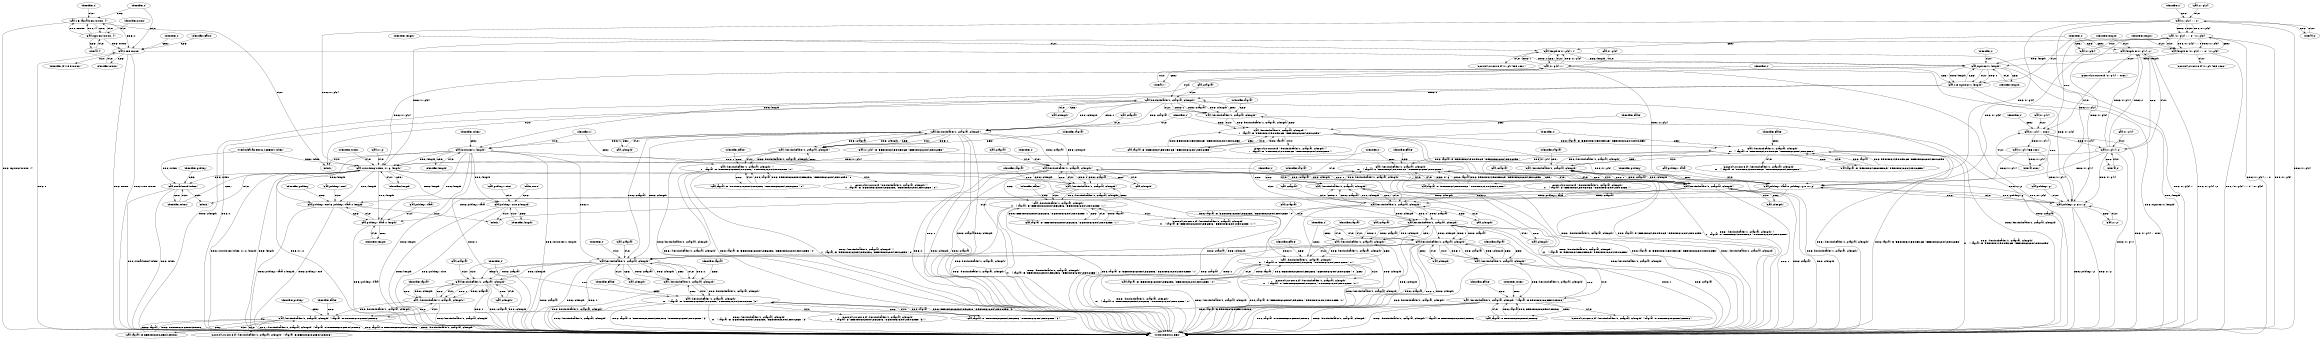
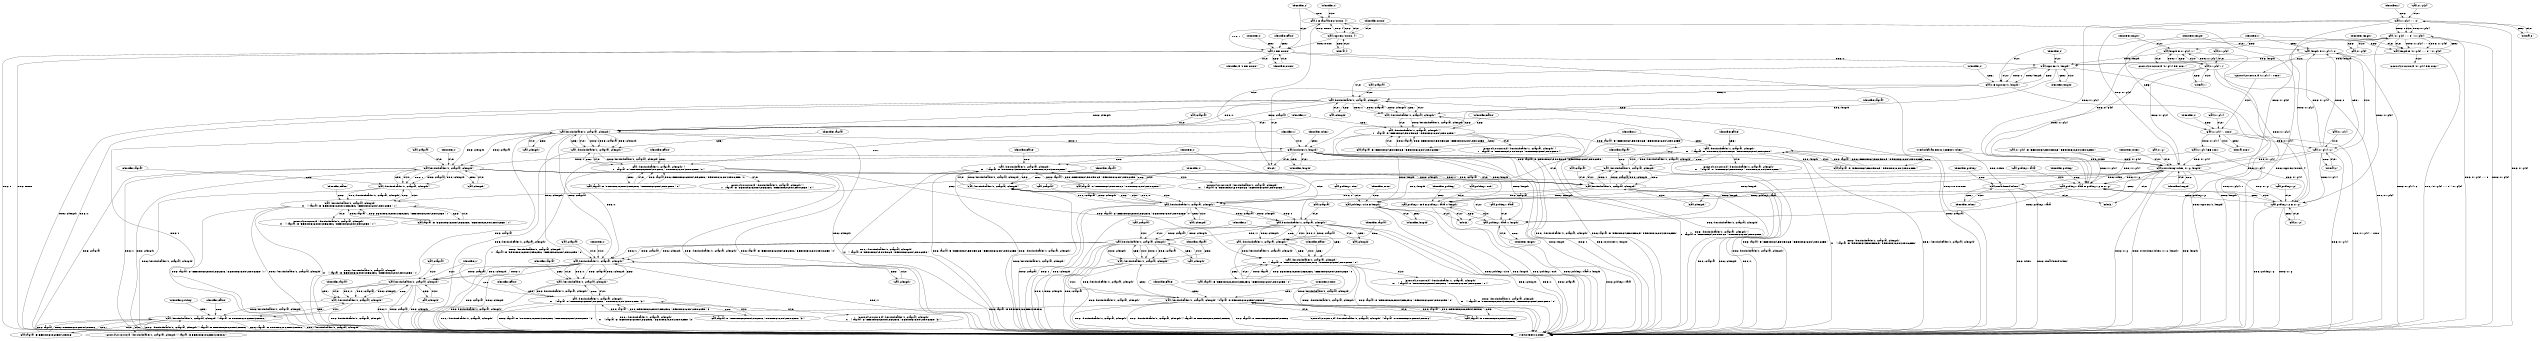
edge "(Call,s->p[1] == 0x81)" -> "(Literal,0x80)": now "(Call,s->p[1] == 0x81)" -> "(Call,out_uint8p(token, s->p, length))"
edge "(Call,s->p[3])" -> "(Call,pubkey->data = pubkey->p = s->p)": now "(Call,(s->p[2] << 8) | s->p[3])" -> "(Call,pubkey->data = pubkey->p = s->p)"
node "(False,True)": label "(False,True)" -> "(Identifier,True)"
